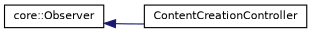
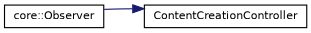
edge "ContentCreationController" -> "core::Observer": reversed
